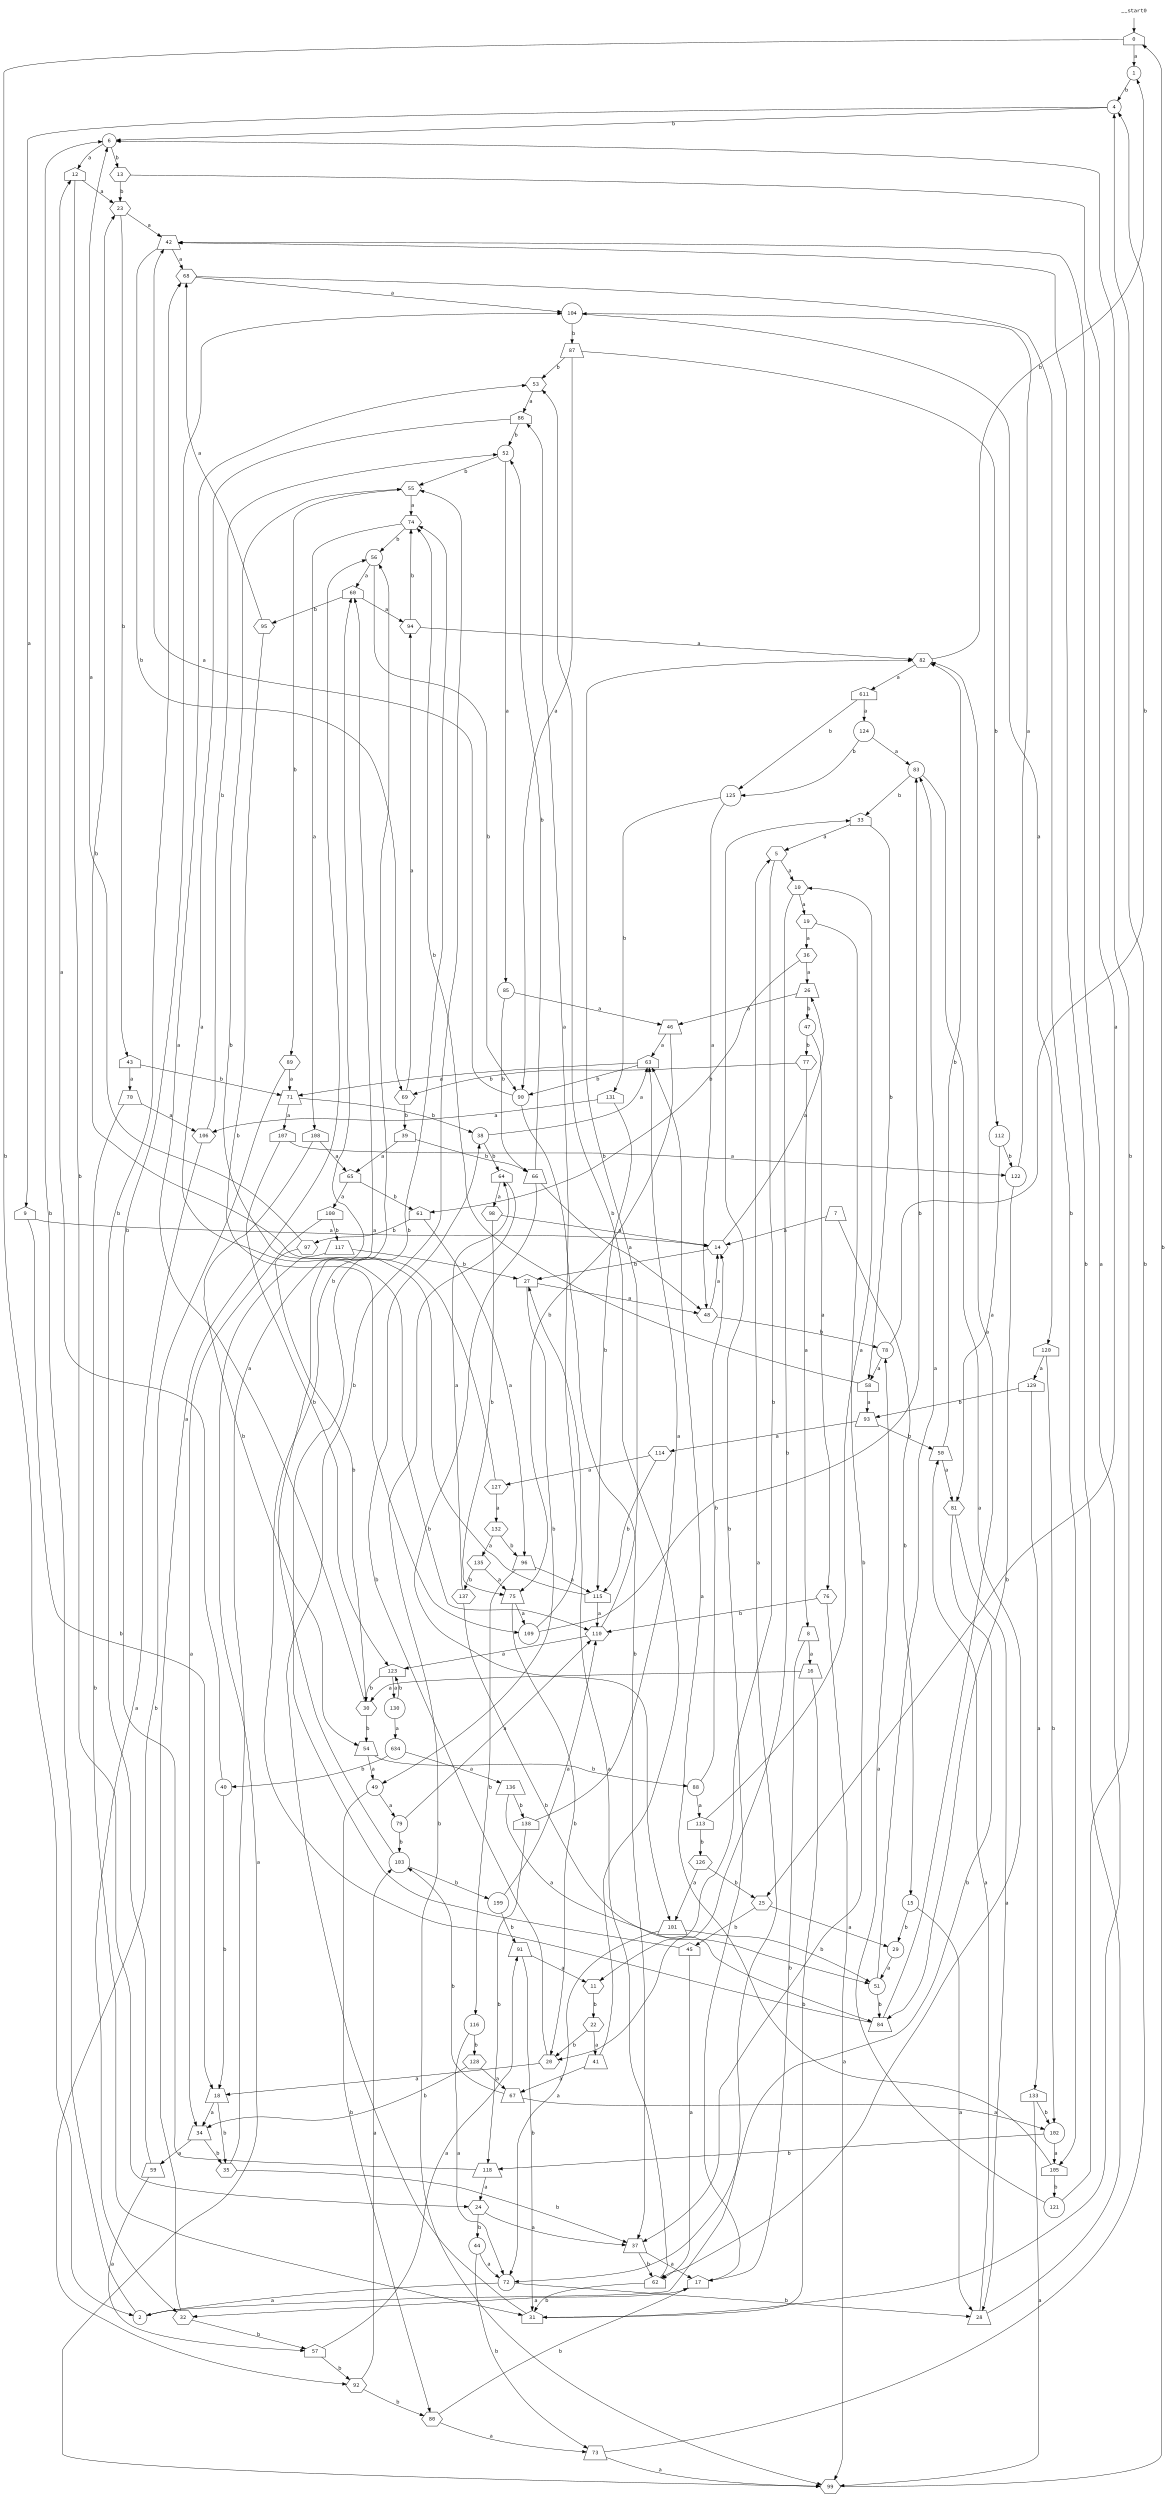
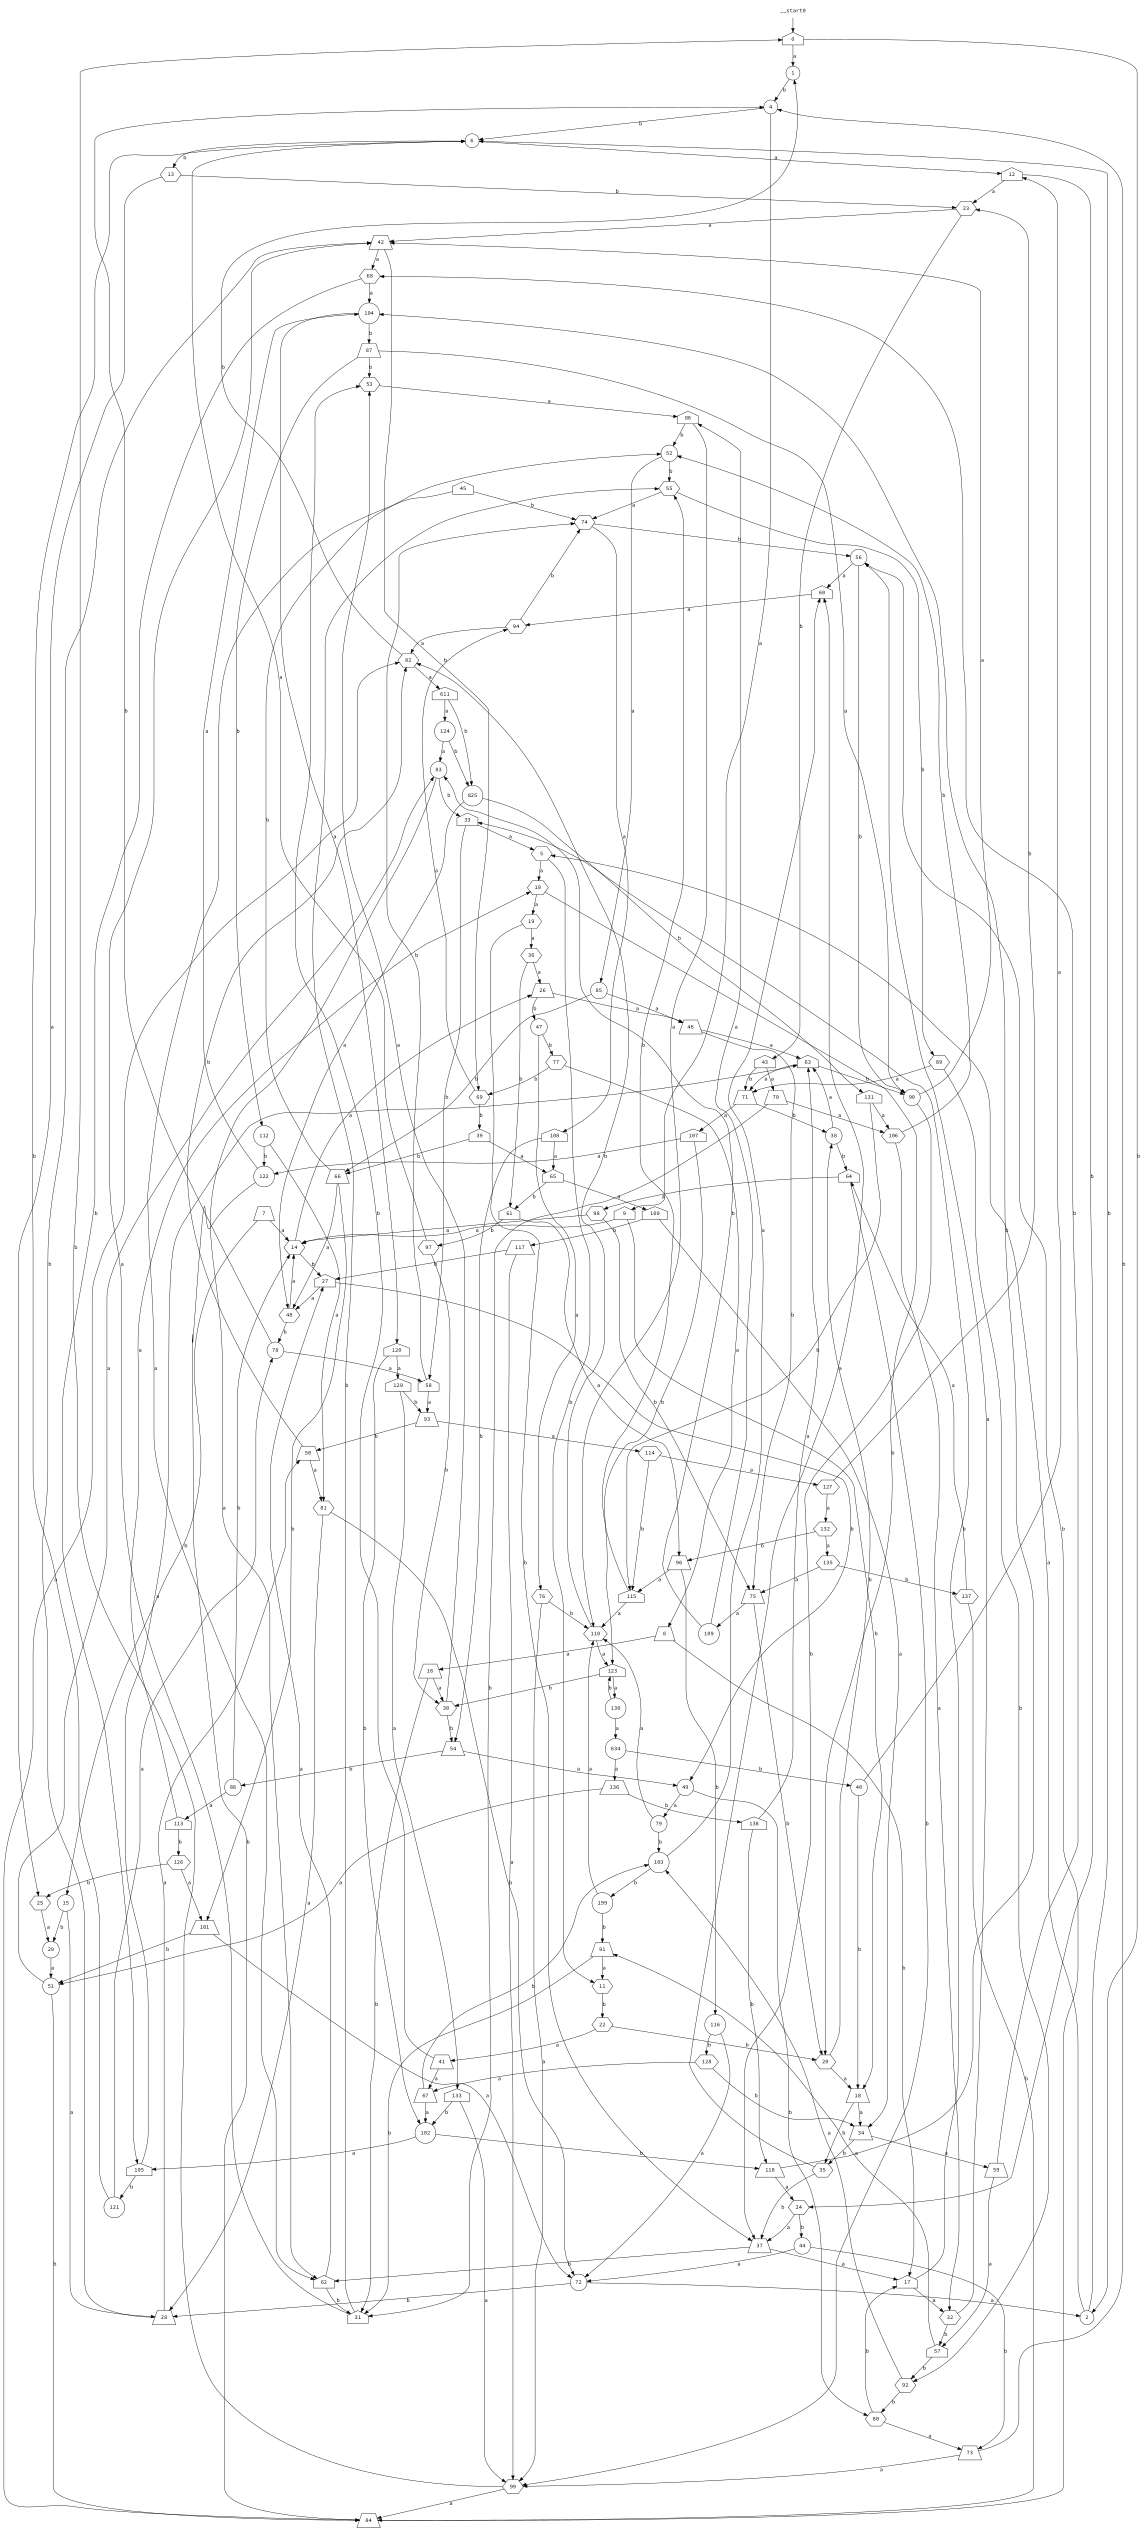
node "95": removed
node "125": label "125" -> "825"
edge "25" -> "45": removed, label "b"
edge "99" -> "84": added, label "a"
